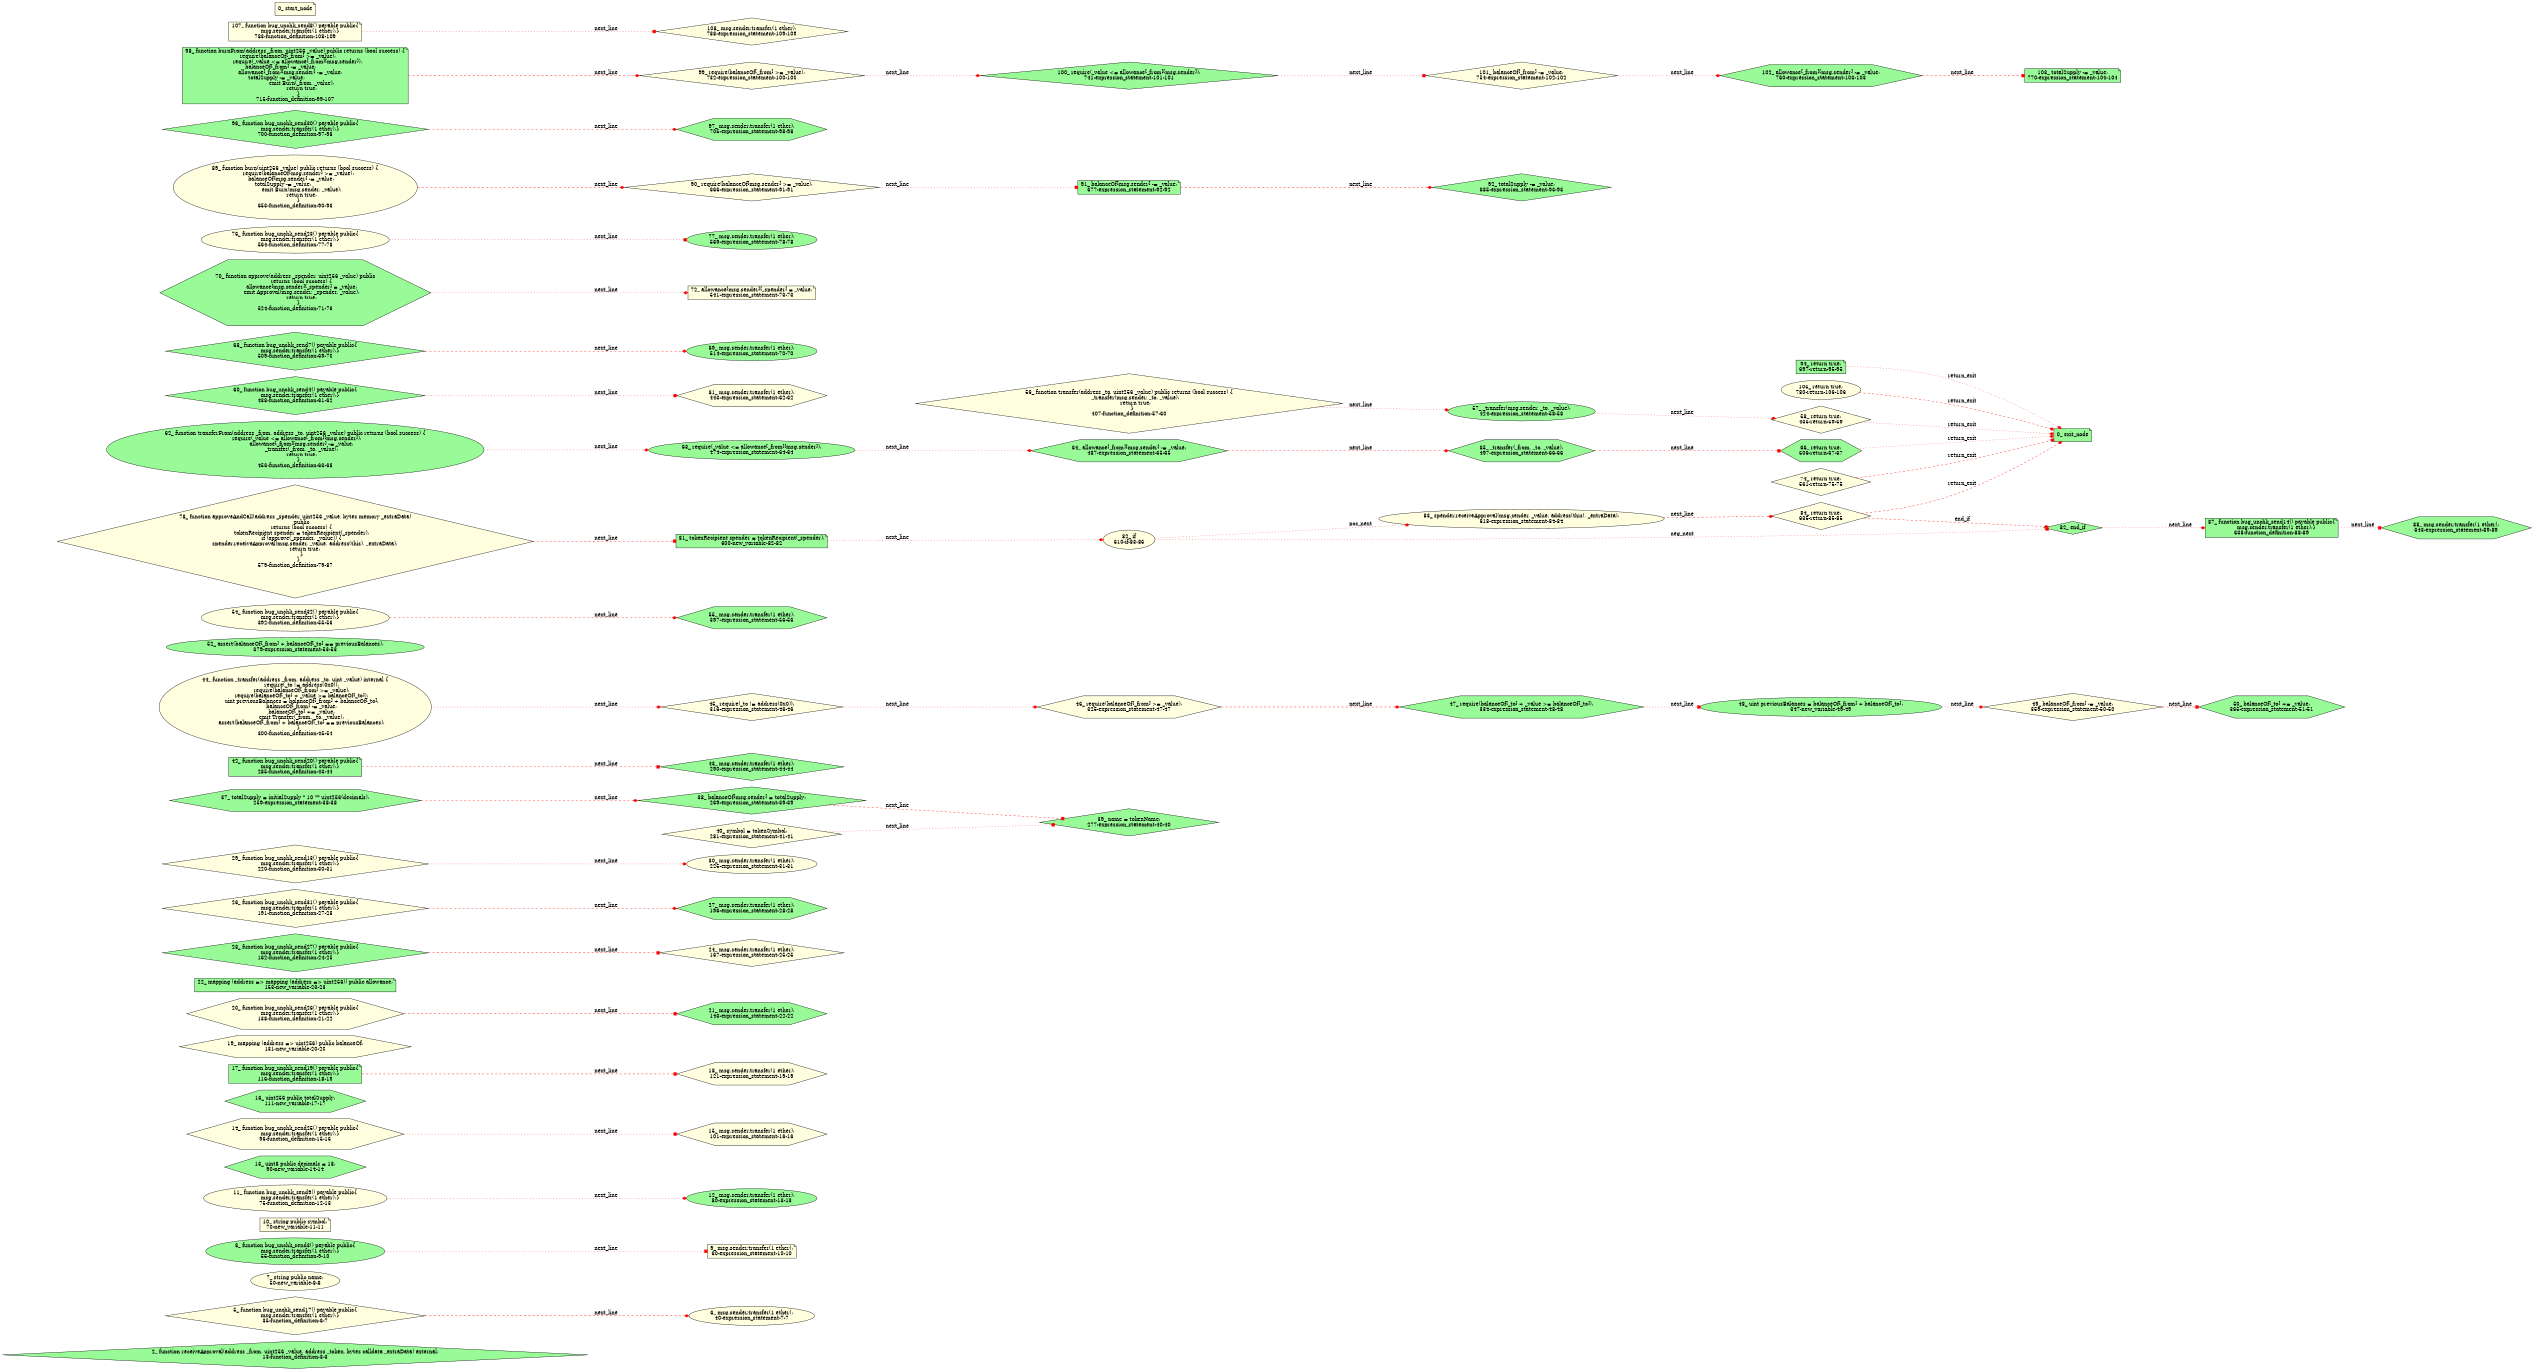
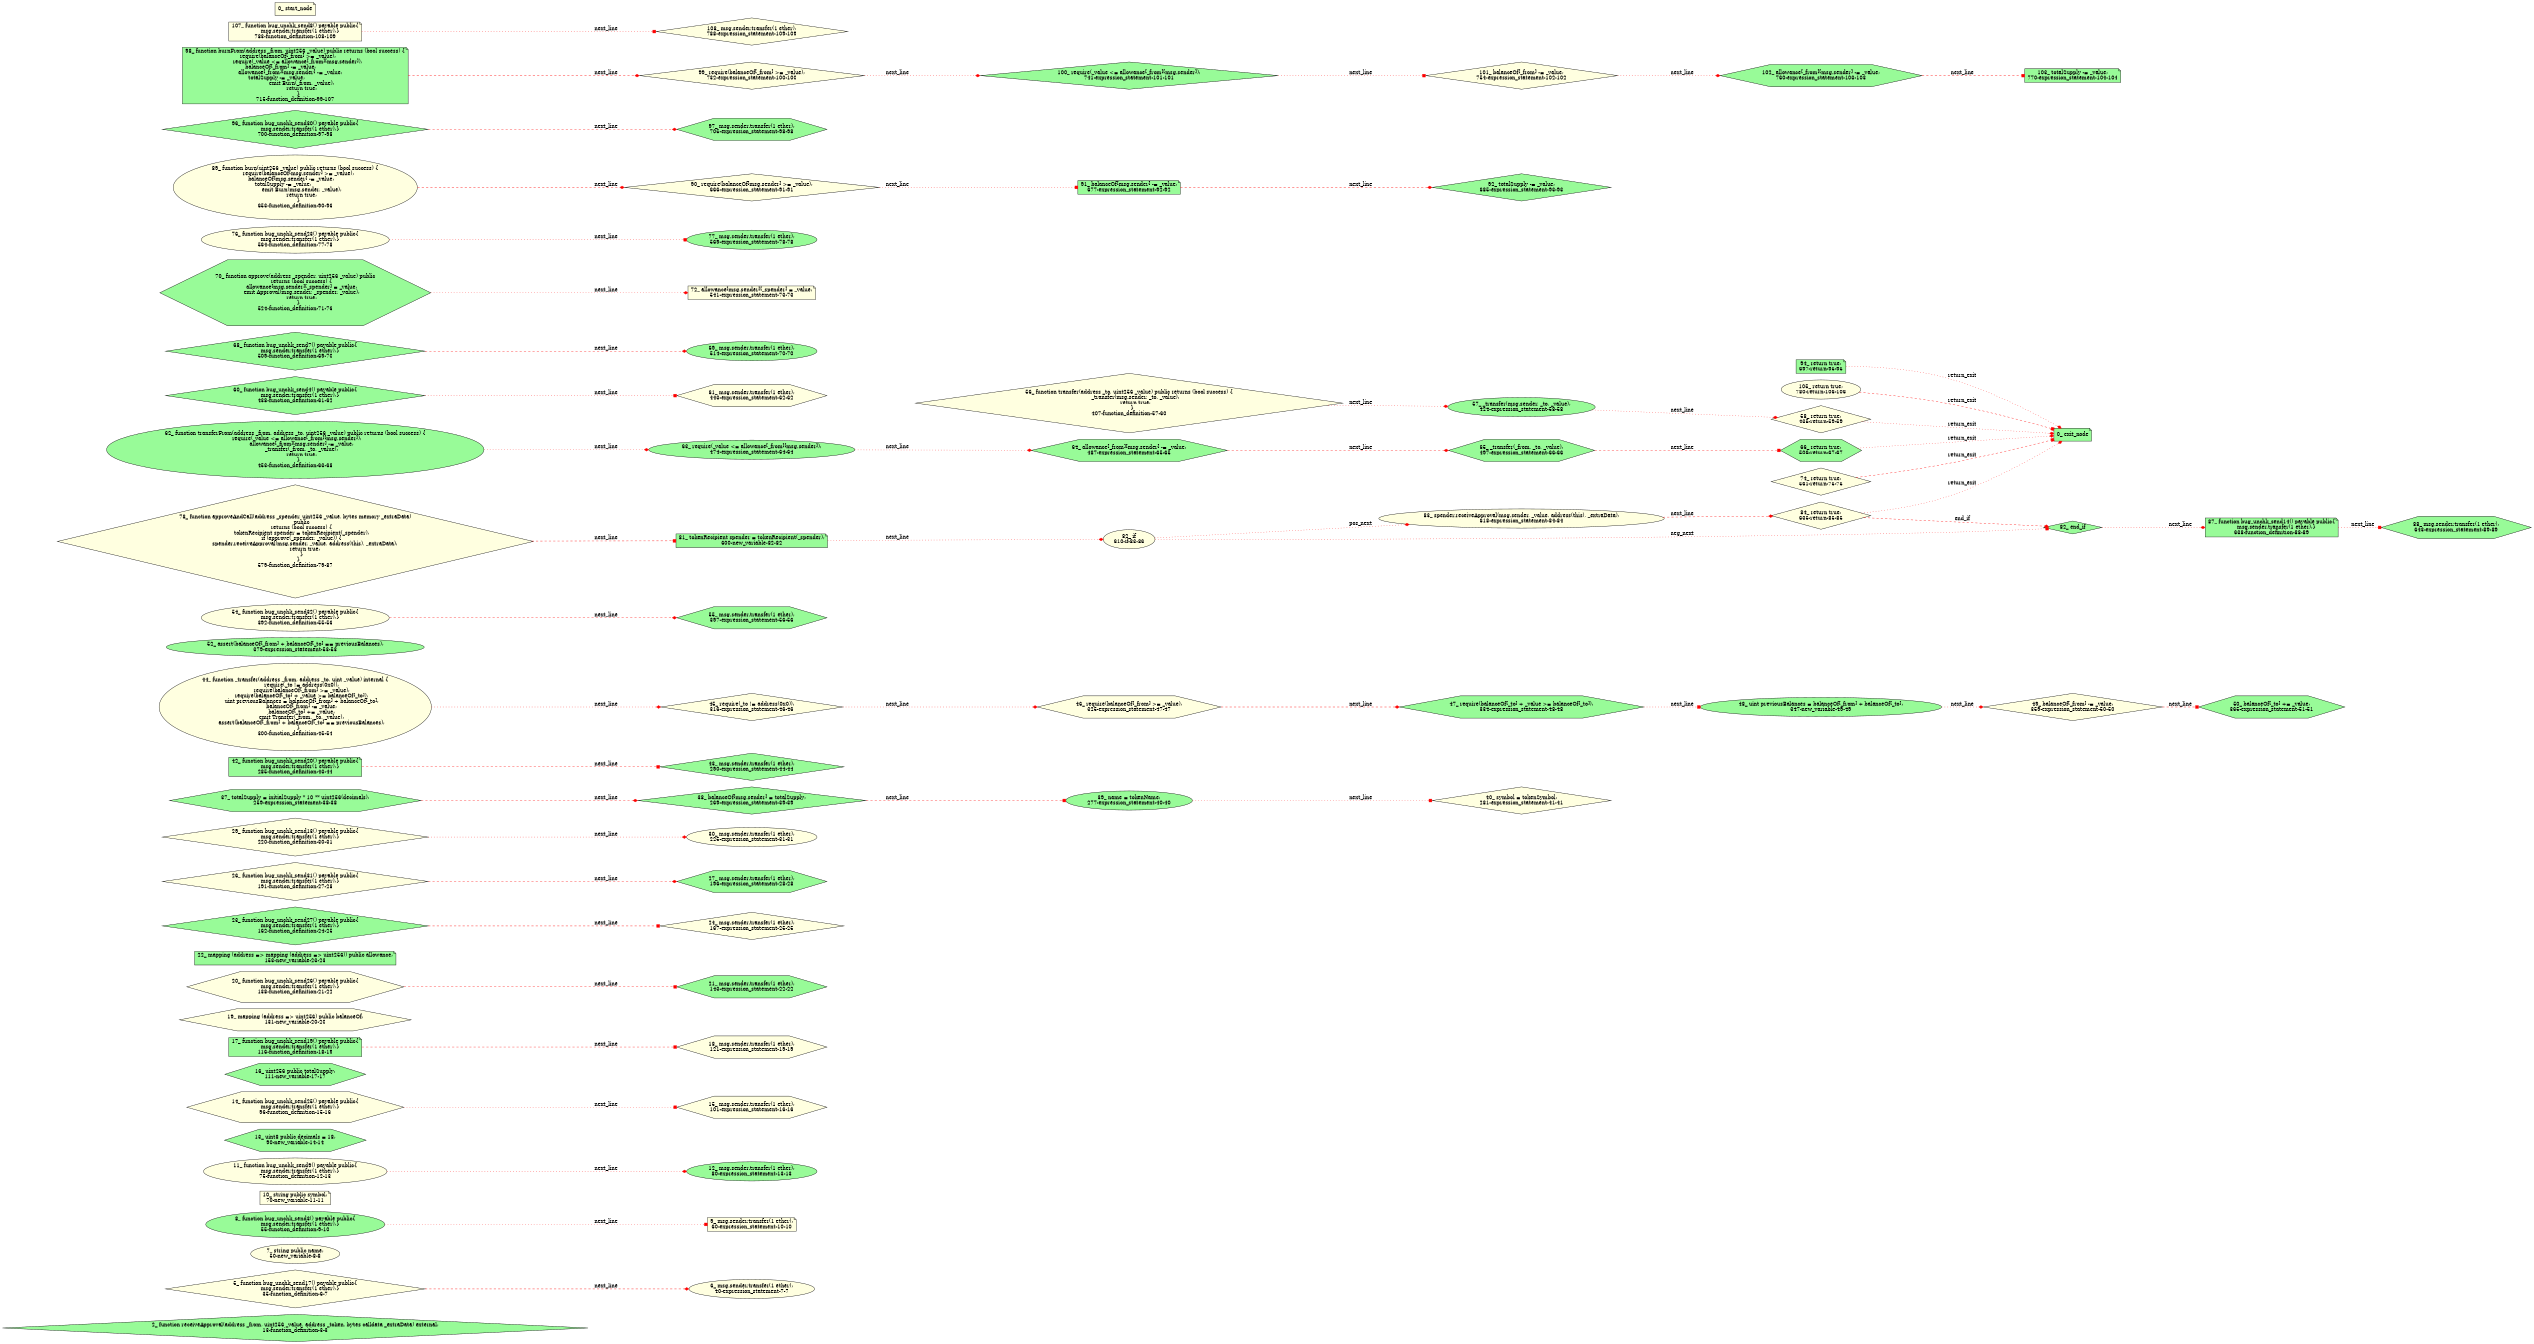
edge "105_ return true; 780-return-106-106" -> "0_ exit_node": arrowhead diamond -> box
edge "84_ return true; 635-return-85-85" -> "0_ exit_node": style dashed -> dotted
node "39_ name = tokenName; 277-expression_statement-40-40": shape diamond -> ellipse
edge "40_ symbol = tokenSymbol; 281-expression_statement-41-41" -> "39_ name = tokenName; 277-expression_statement-40-40": reversed
